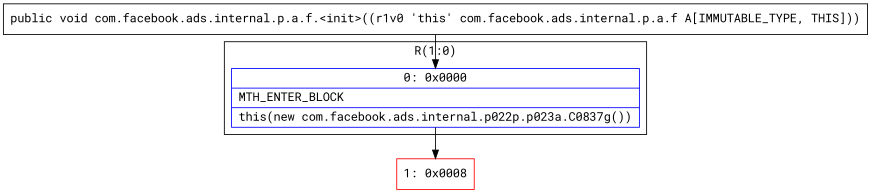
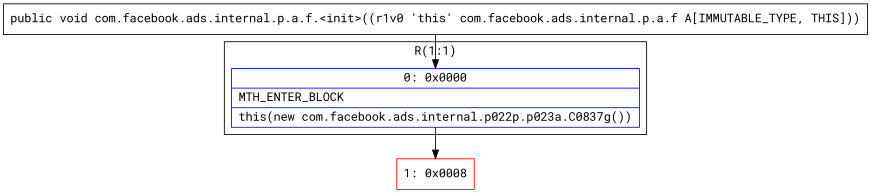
cluster "R(1:0)": label "R(1:0)" -> "R(1:1)"
